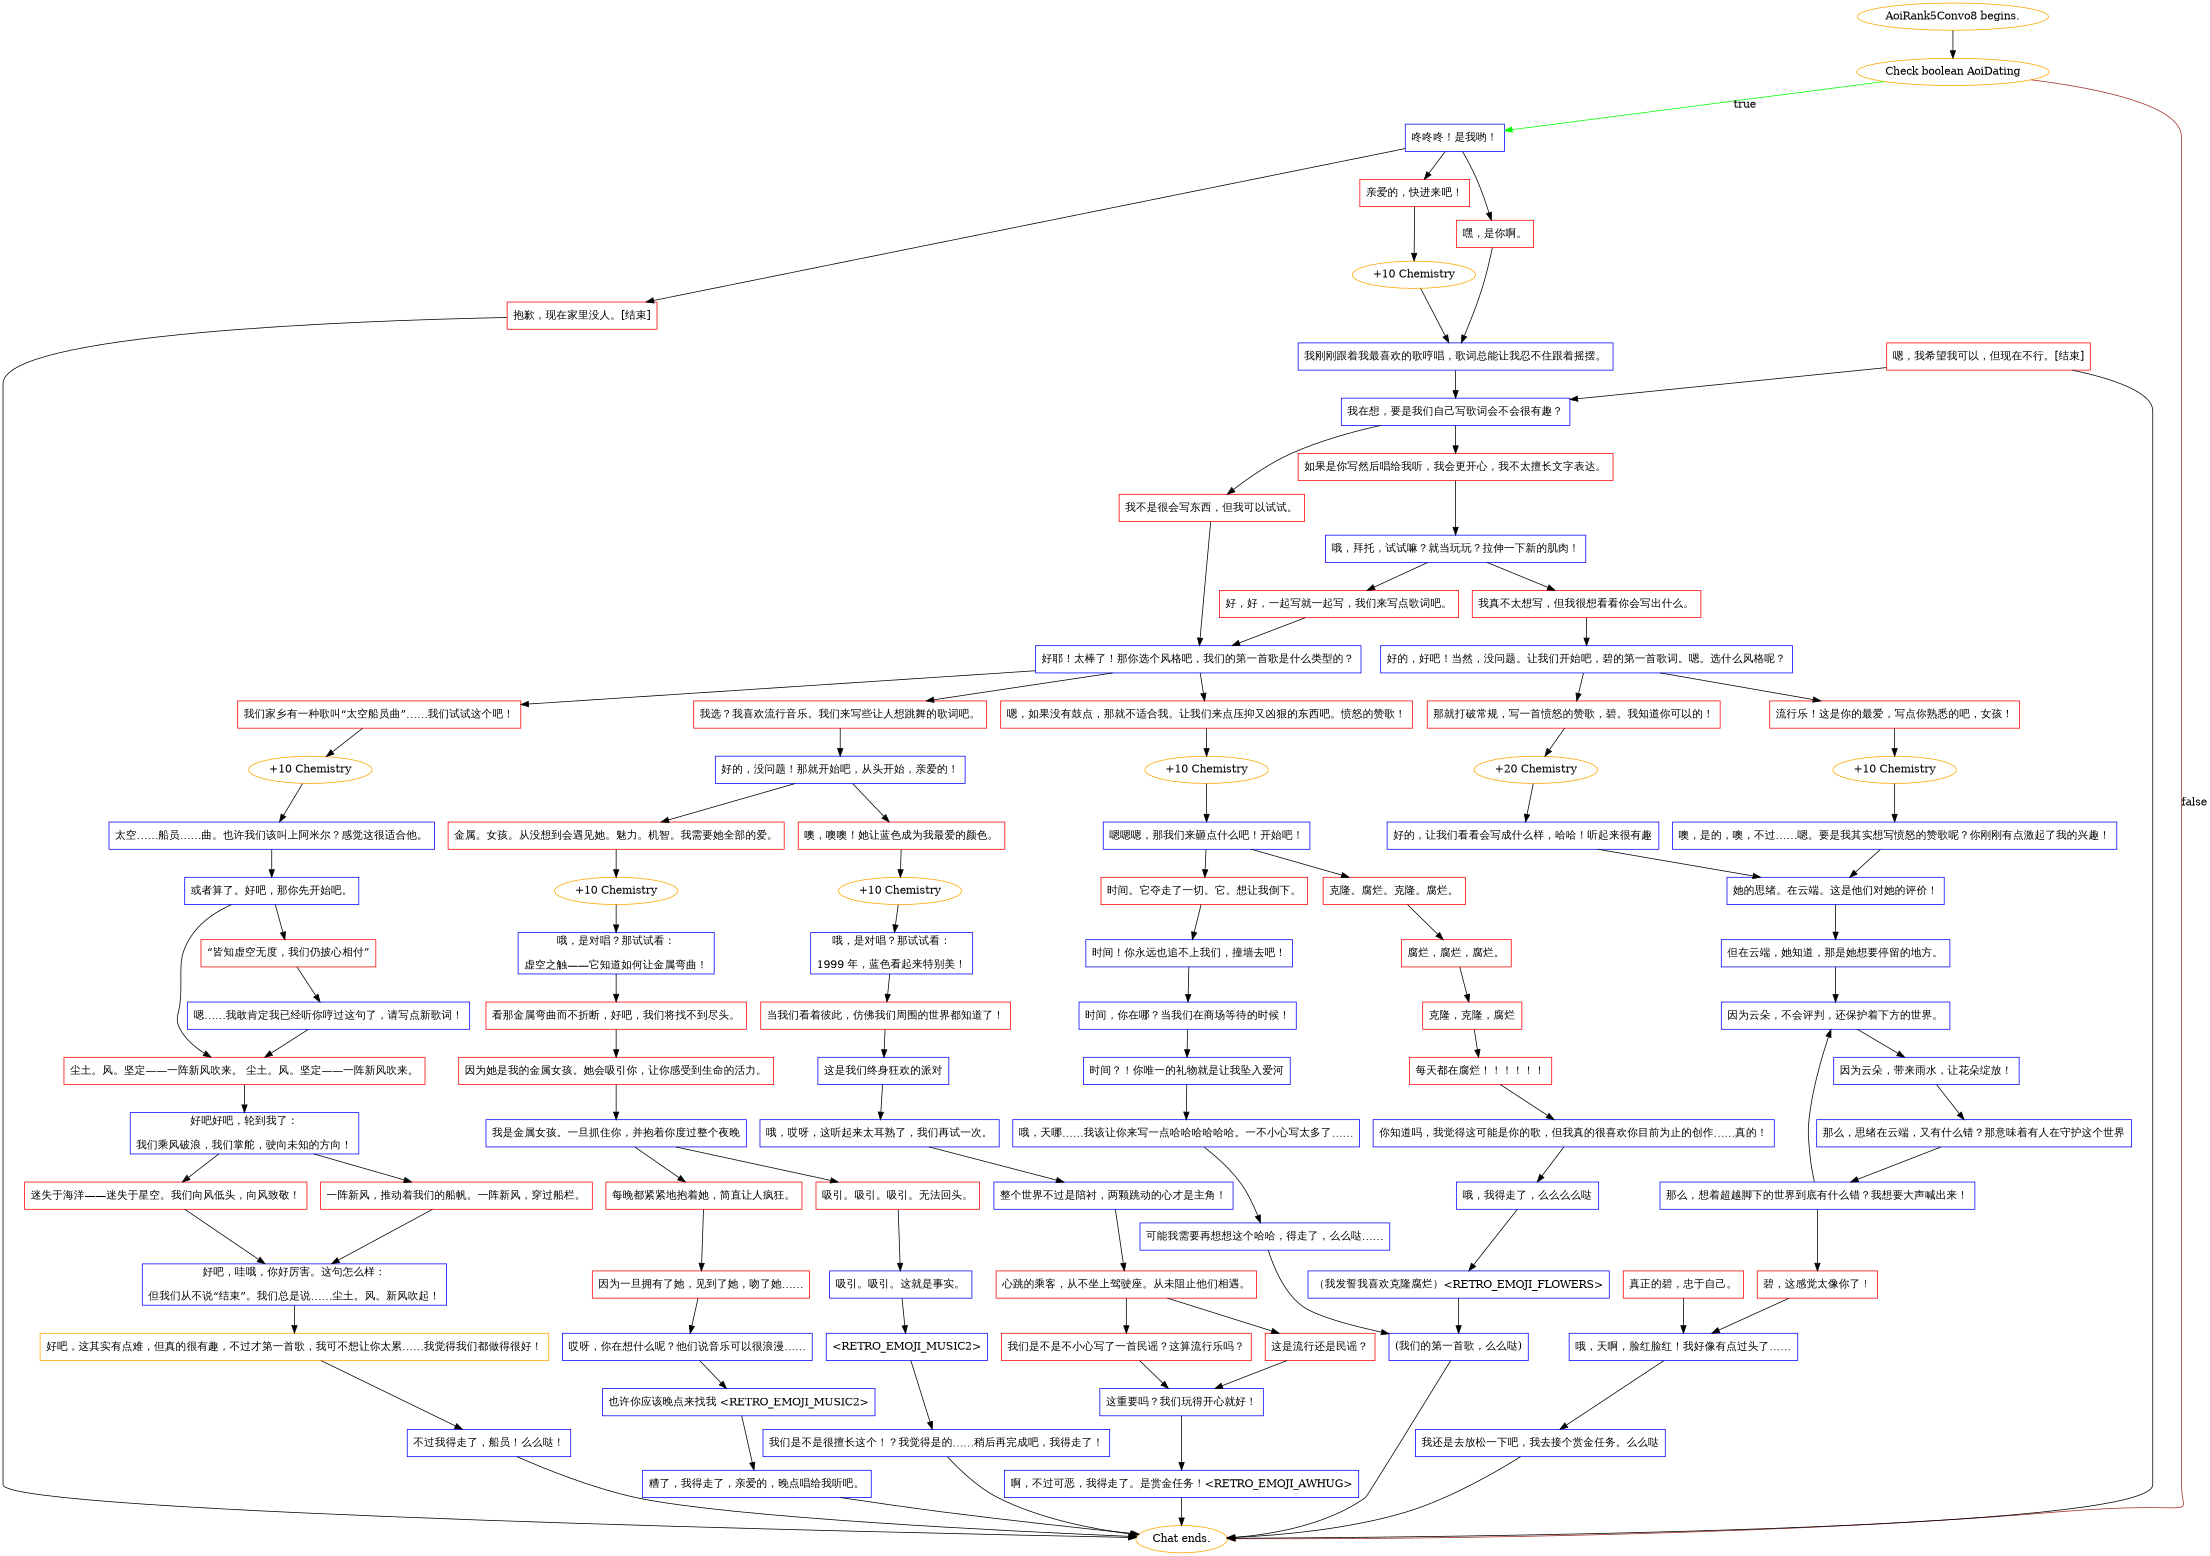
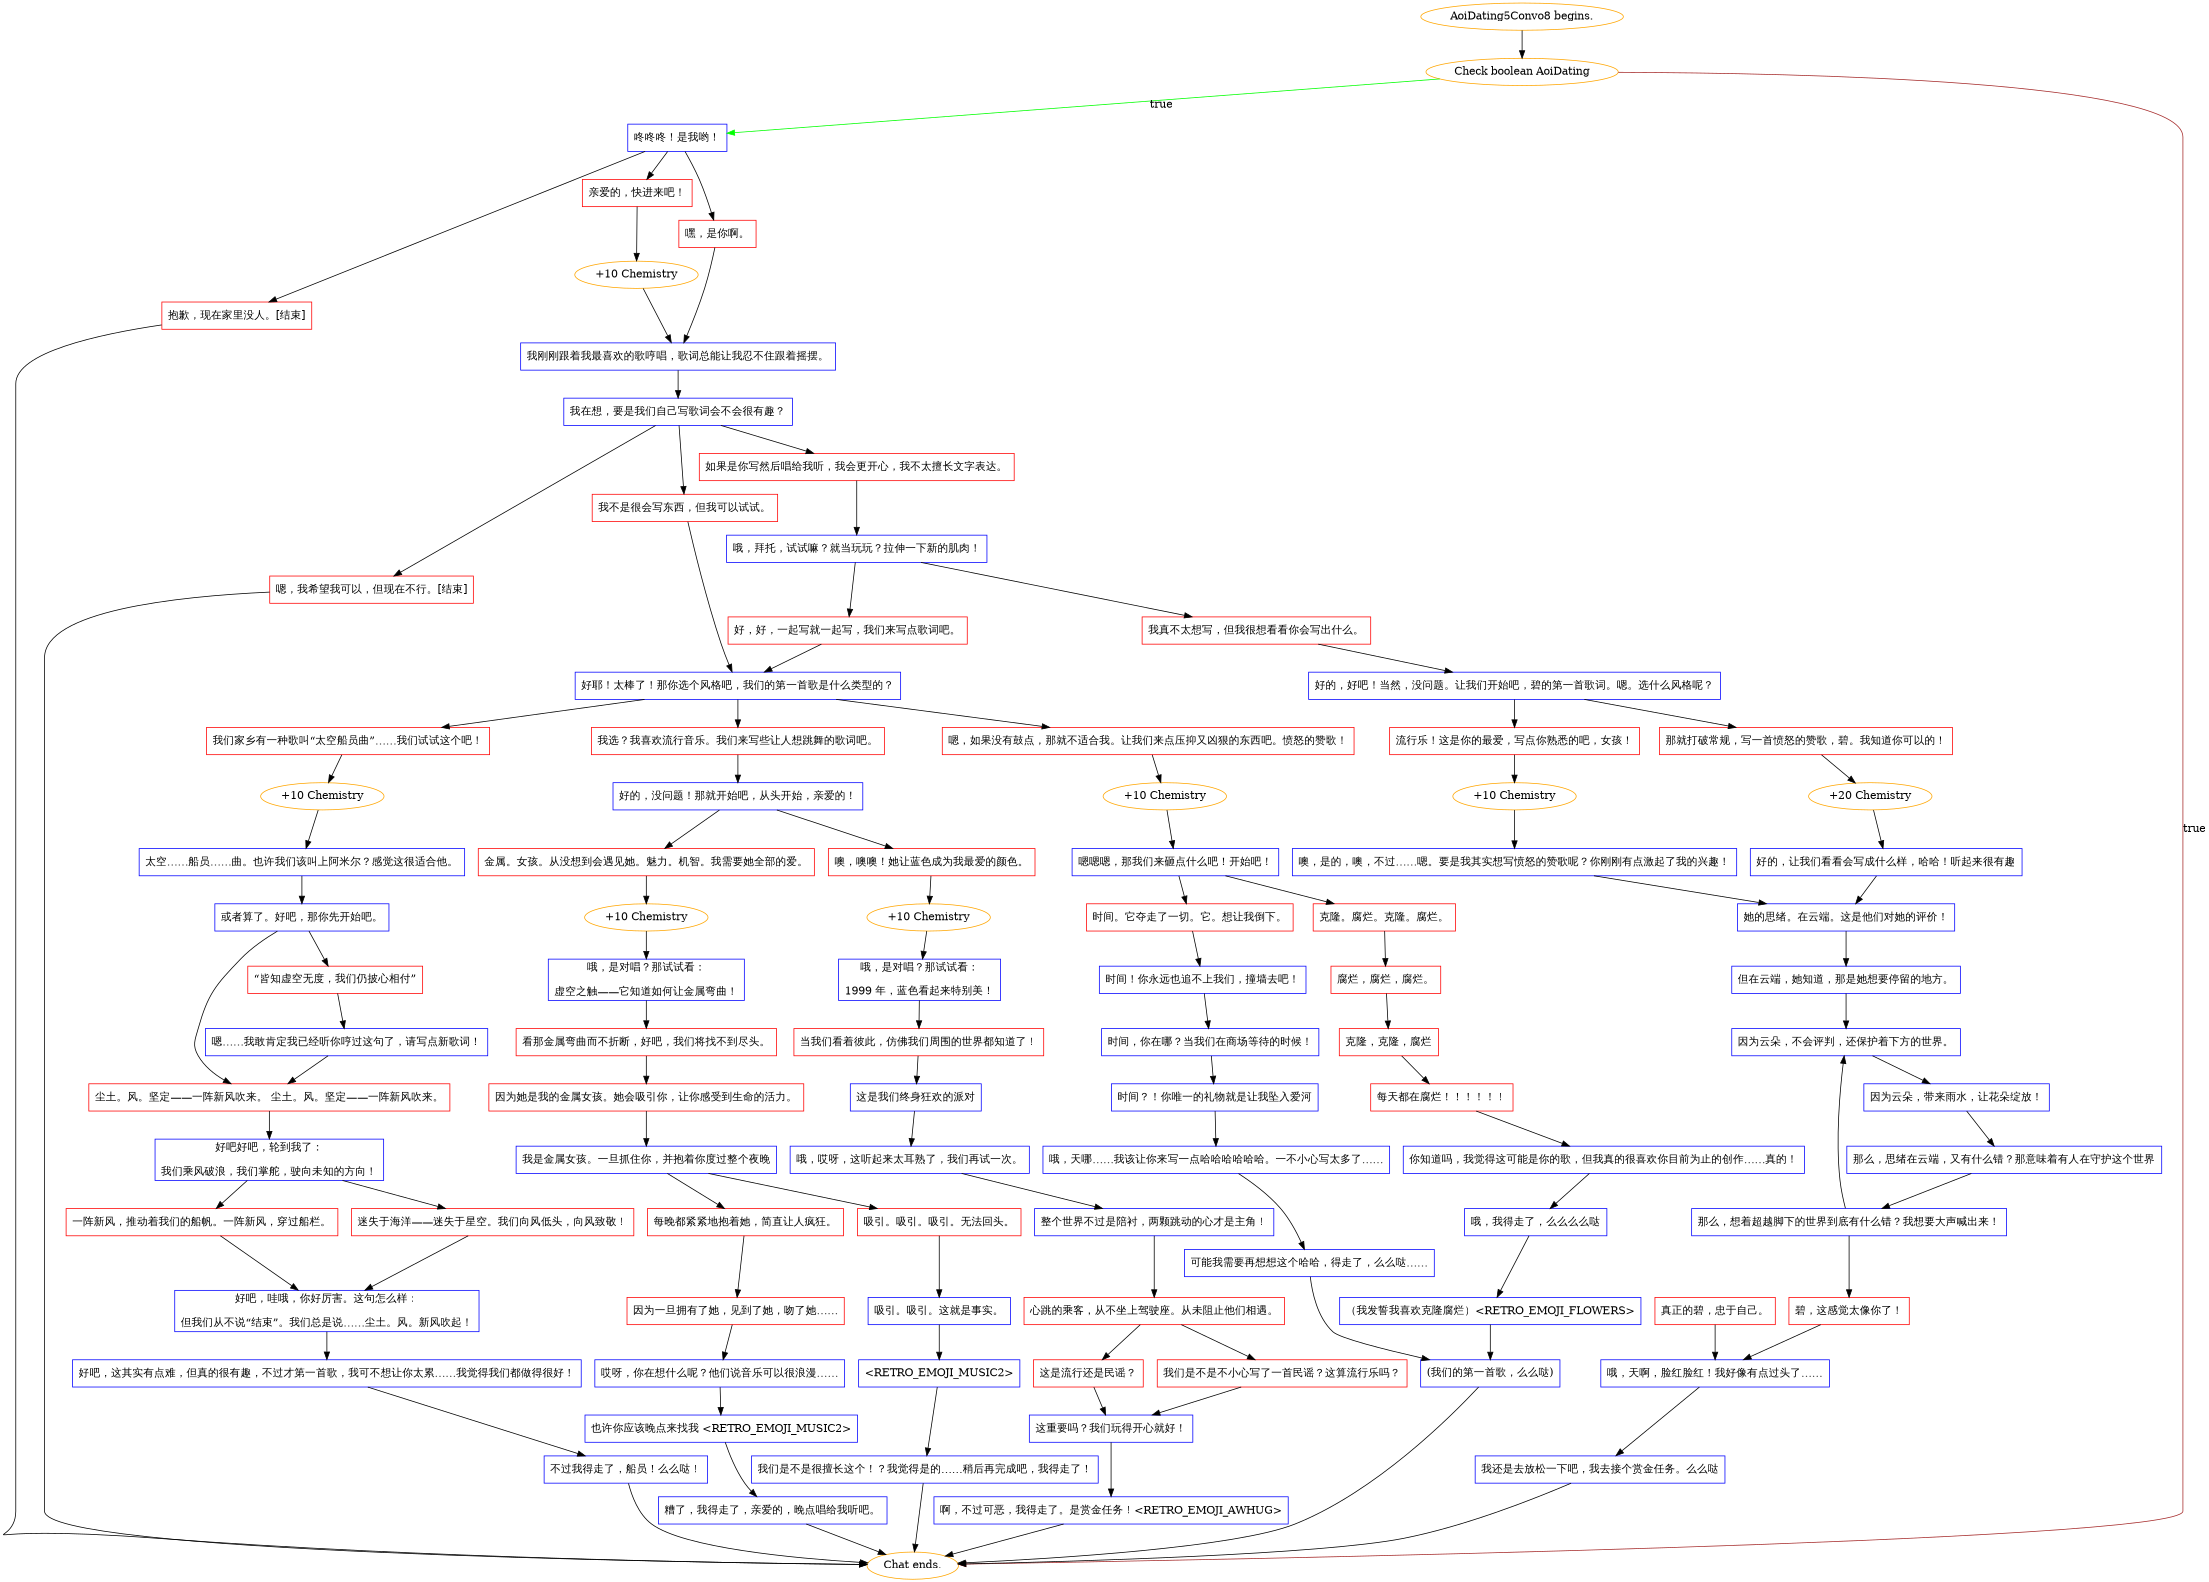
node "AoiRank5Convo8 begins.": label "AoiRank5Convo8 begins." -> "AoiDating5Convo8 begins."
edge "嗯，我希望我可以，但现在不行。[结束]" -> "我在想，要是我们自己写歌词会不会很有趣？": reversed
edge "Check boolean AoiDating" -> "Chat ends.": label "false" -> "true"
node "好吧，这其实有点难，但真的很有趣，不过才第一首歌，我可不想让你太累……我觉得我们都做得很好！": color orange -> blue
